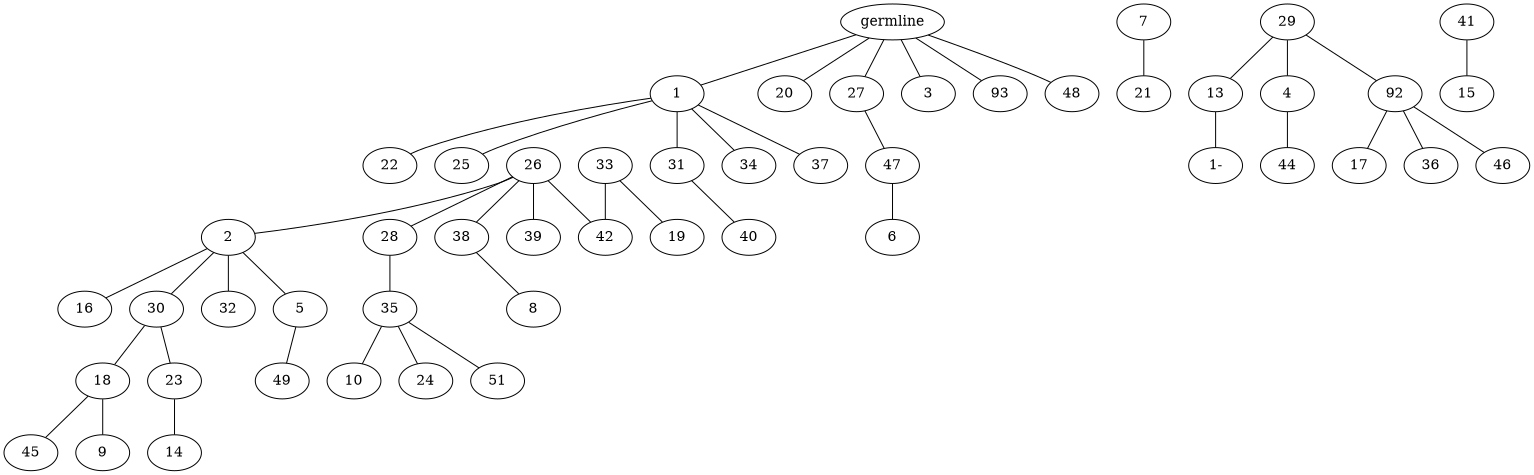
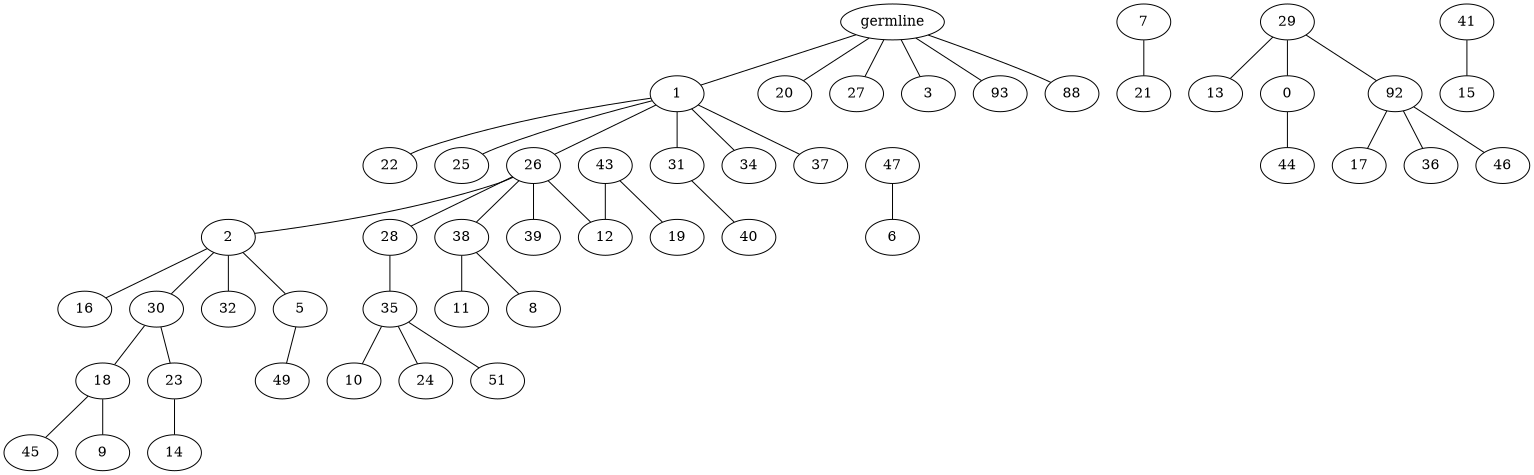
node "48": label "48" -> "88"
node "4": label "4" -> "0"
edge "1" -- "26": added
edge "27" -- "47": removed
node "33": label "33" -> "43"
node "1-": removed
node "42": label "42" -> "12"
node "11": added
